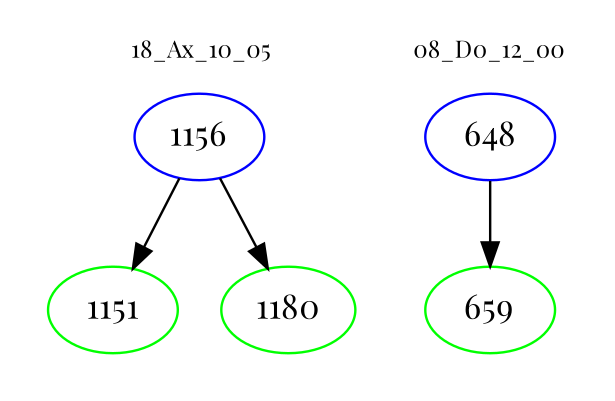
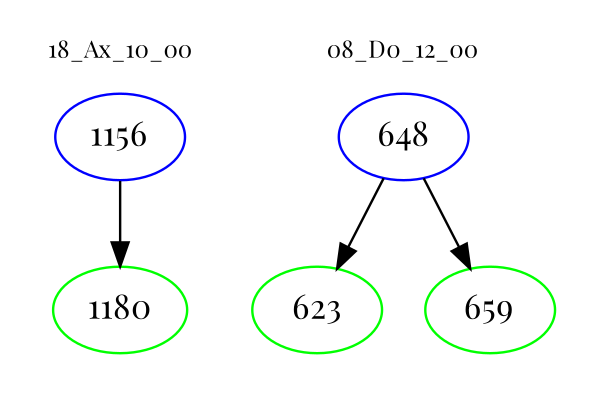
cluster "18_Ax_10_05": label "18_Ax_10_05" -> "18_Ax_10_00"
node "1151": removed
node "623": added
